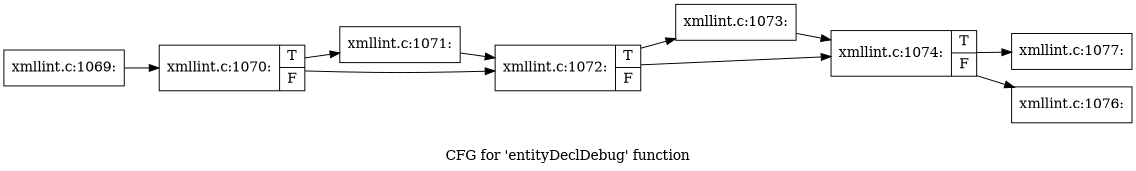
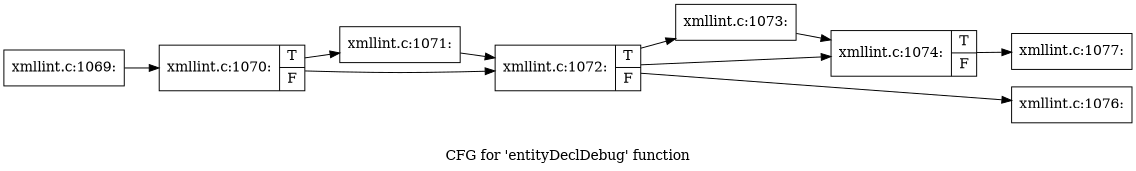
edge "xmllint.c:1074:" -> "xmllint.c:1076:": now "xmllint.c:1072:" -> "xmllint.c:1076:"
